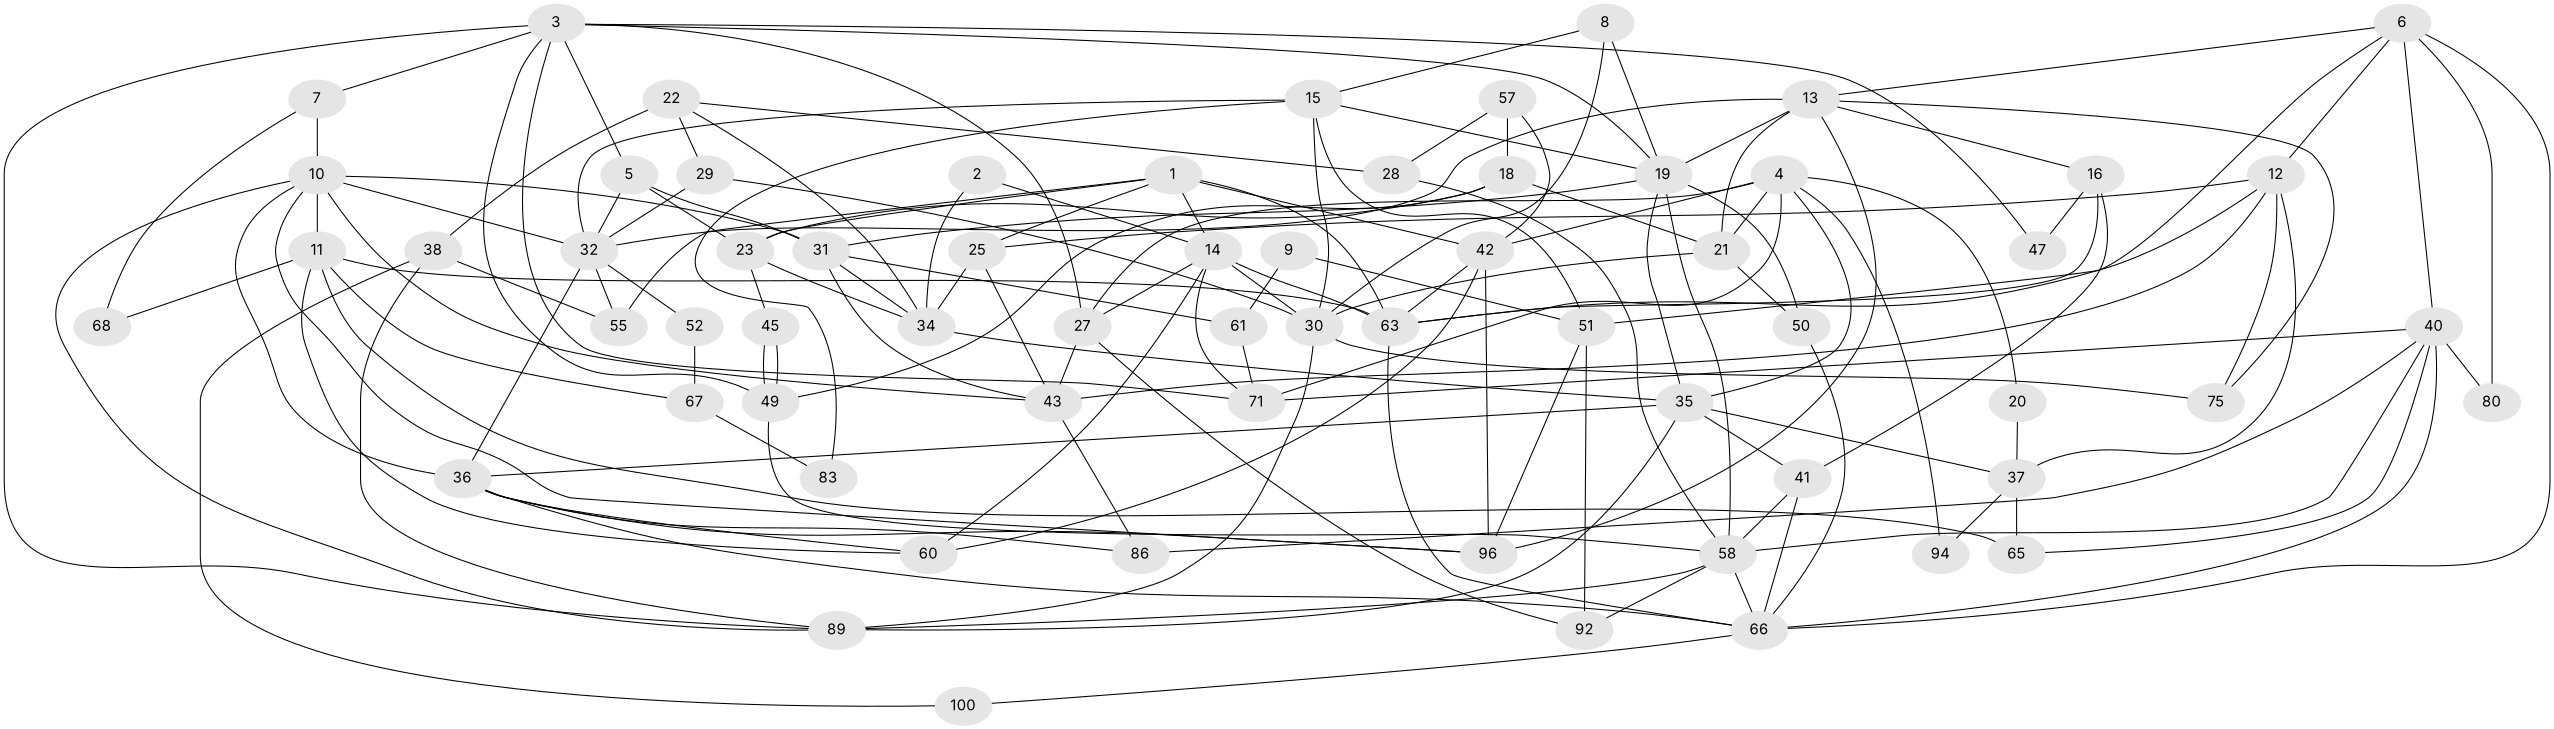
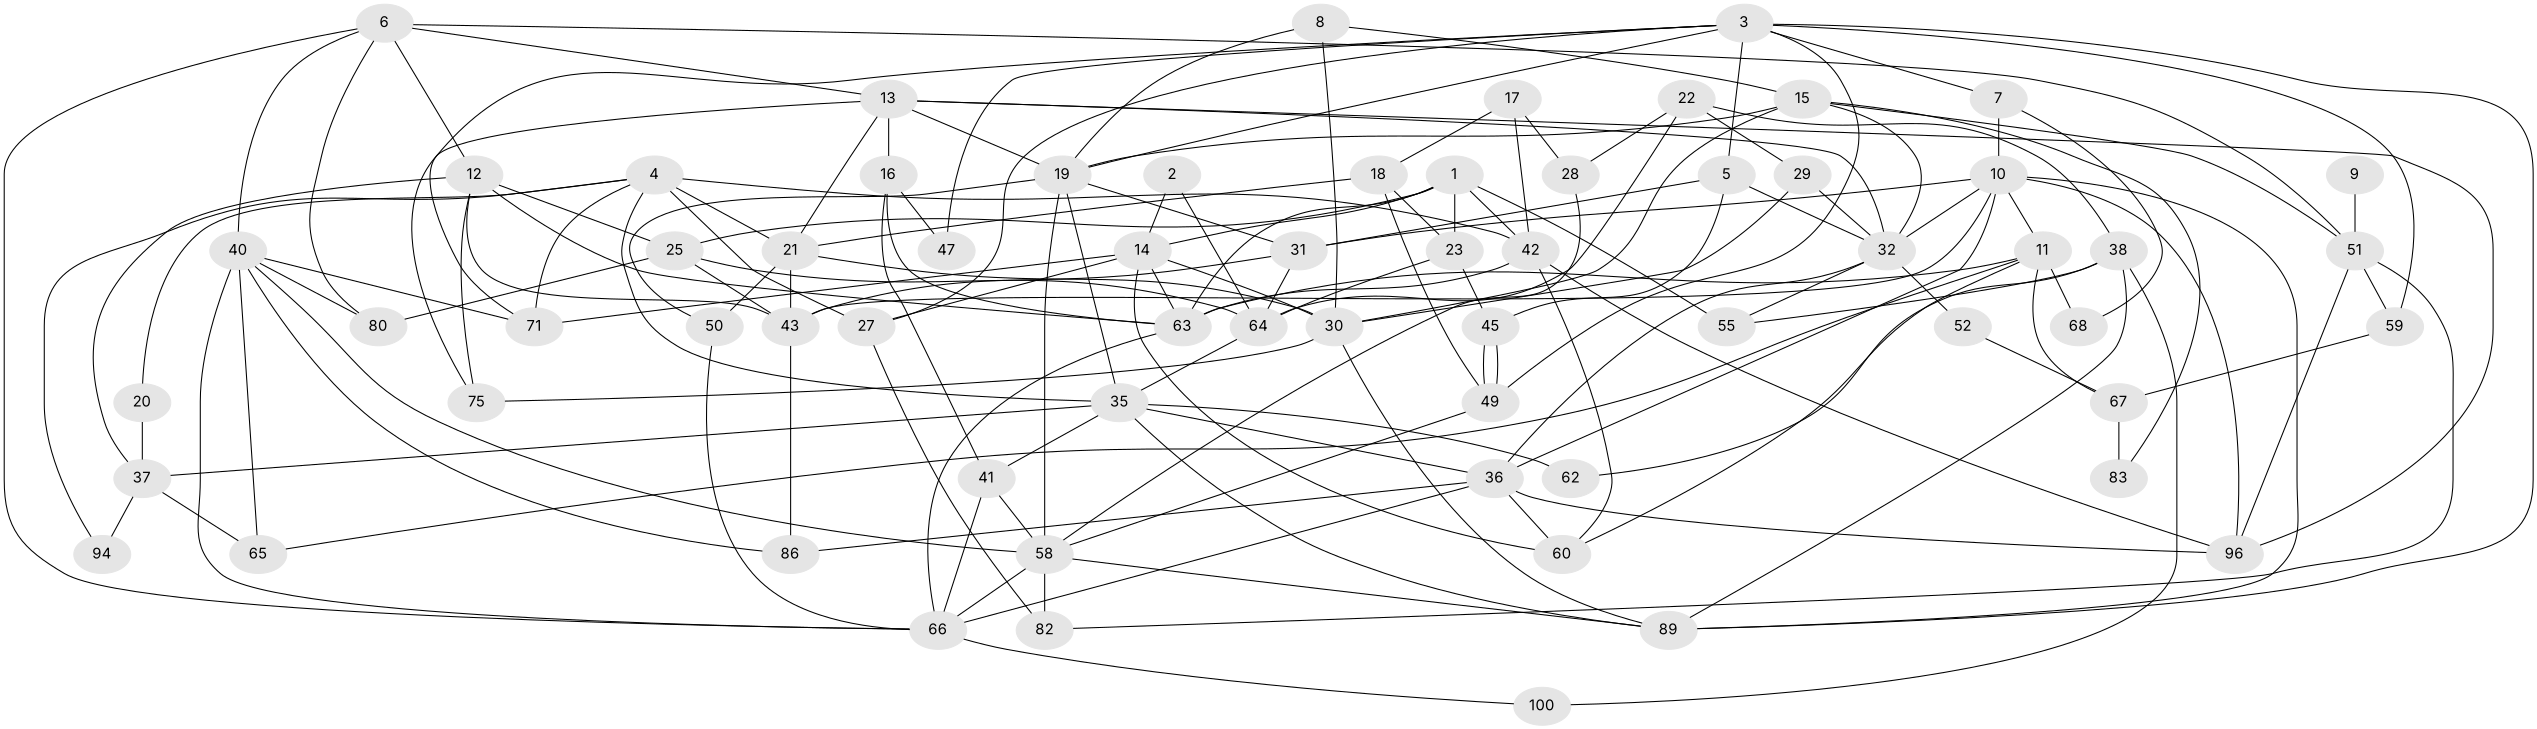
node "57": label "57" -> "17"
edge "5" -- "23": now "5" -- "45"
edge "25" -- "80": added
node "34": label "34" -> "64"
node "61": removed
node "59": added
edge "27" -- "43": now "21" -- "43"
node "62": added
node "92": label "92" -> "82"
